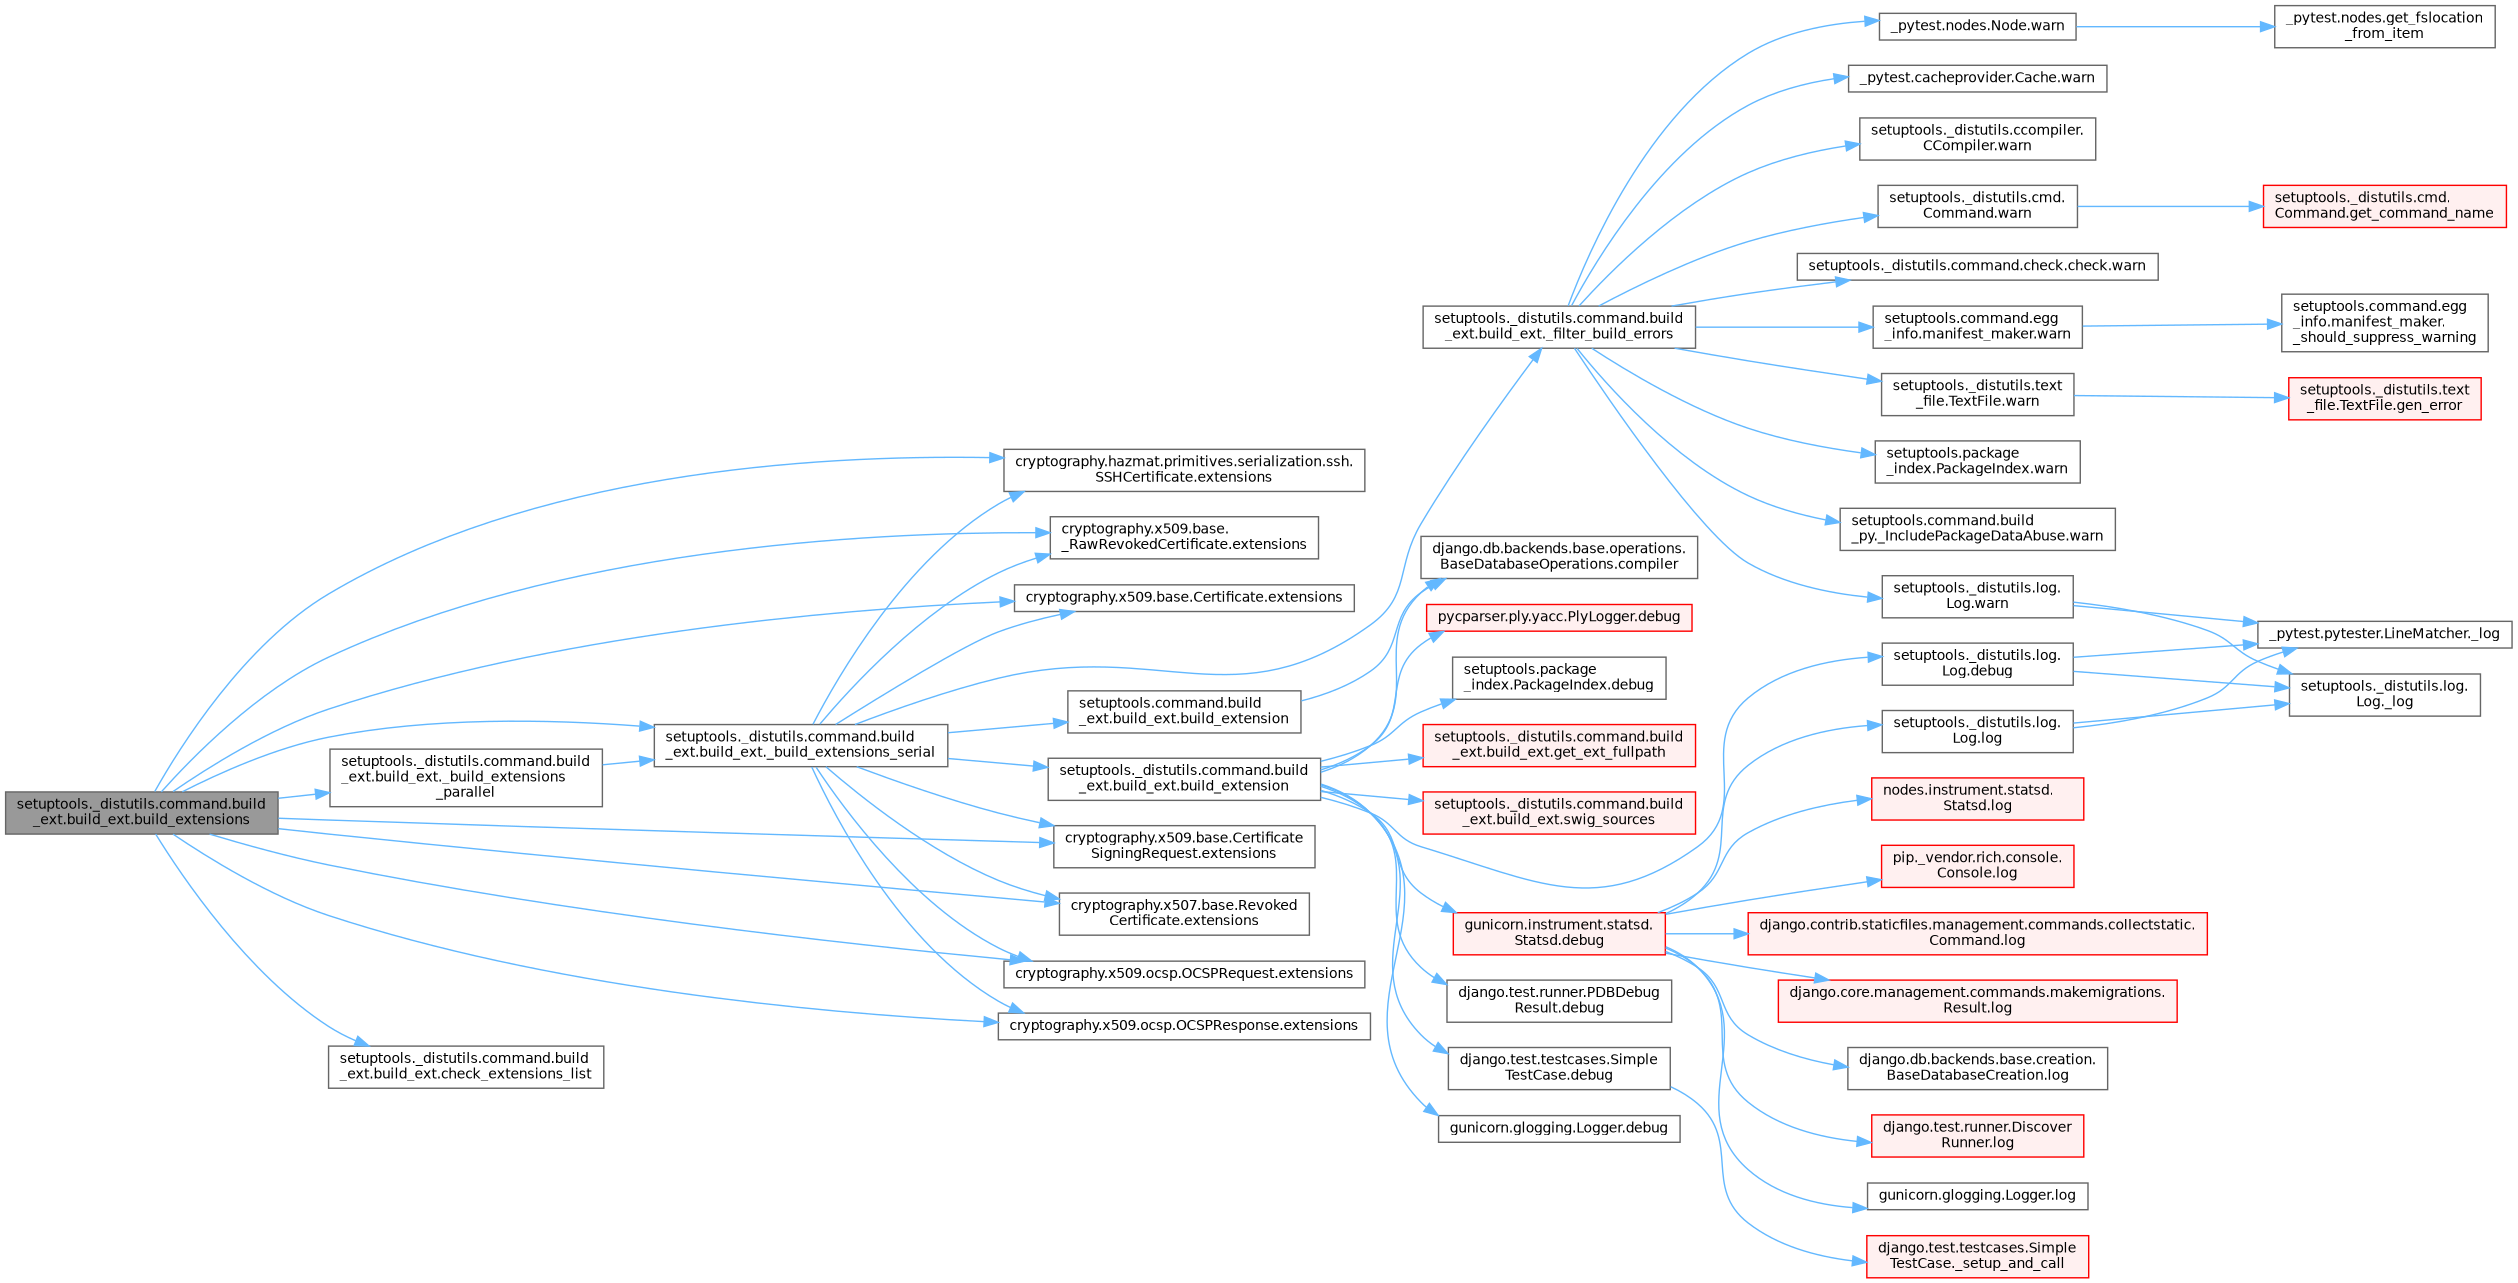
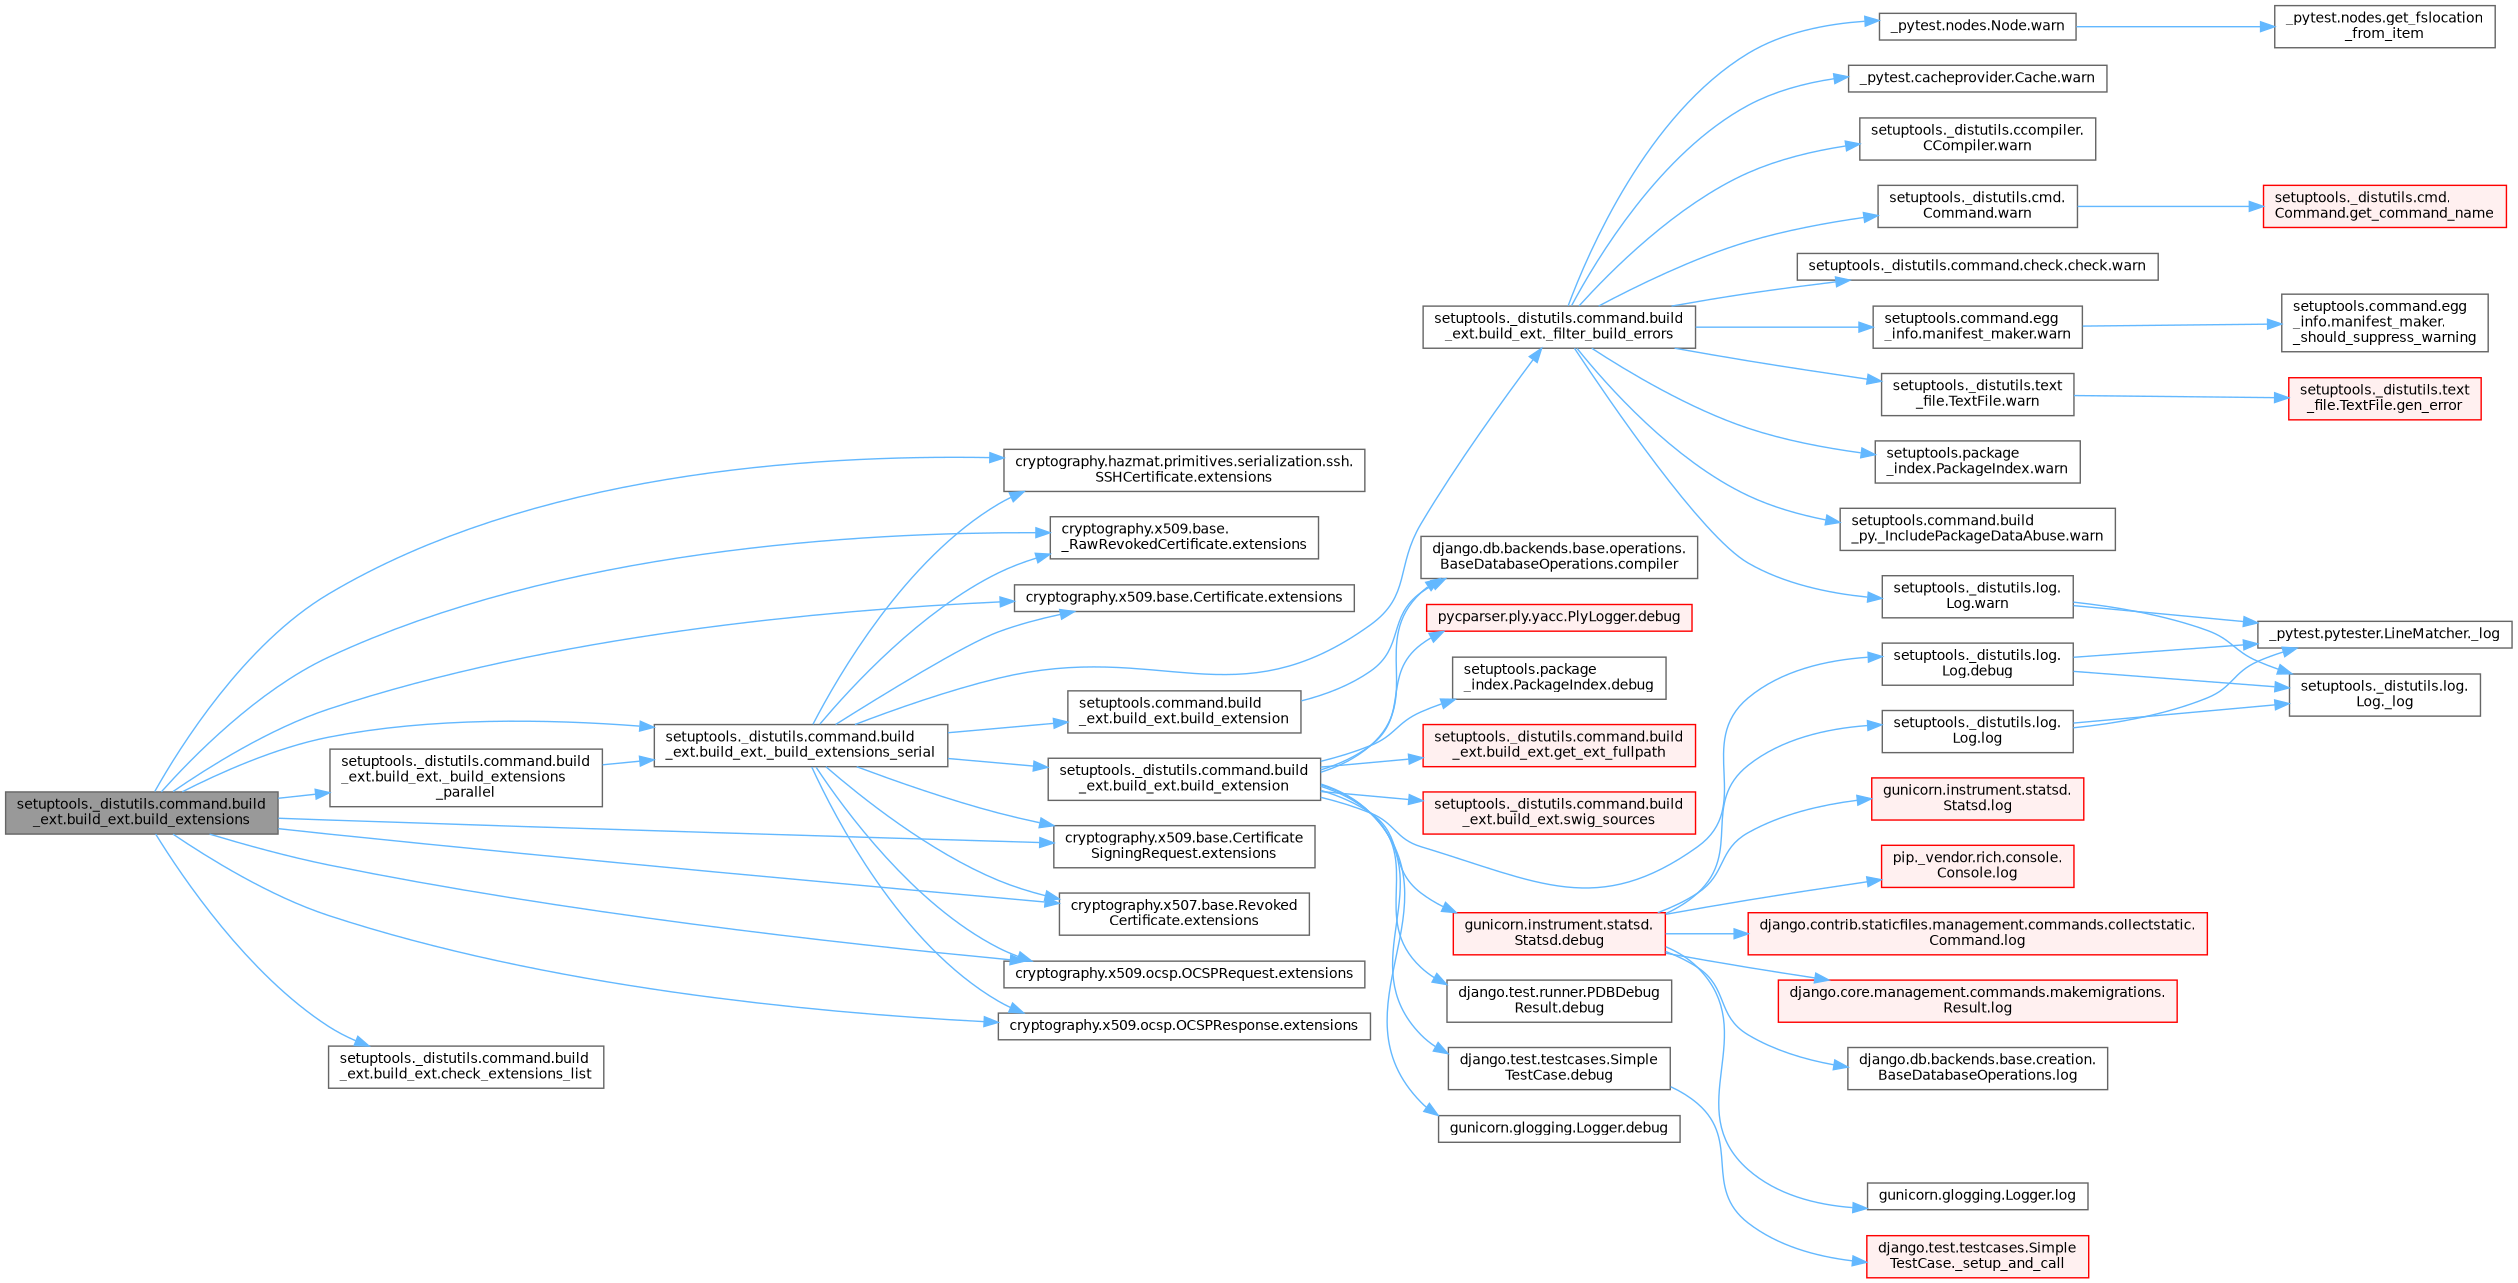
node "nodes.instrument.statsd. Statsd.log": label "nodes.instrument.statsd. Statsd.log" -> "gunicorn.instrument.statsd. Statsd.log"
node "django.db.backends.base.creation. BaseDatabaseCreation.log": label "django.db.backends.base.creation. BaseDatabaseCreation.log" -> "django.db.backends.base.creation. BaseDatabaseOperations.log"
node "django.test.runner.Discover Runner.log": removed
